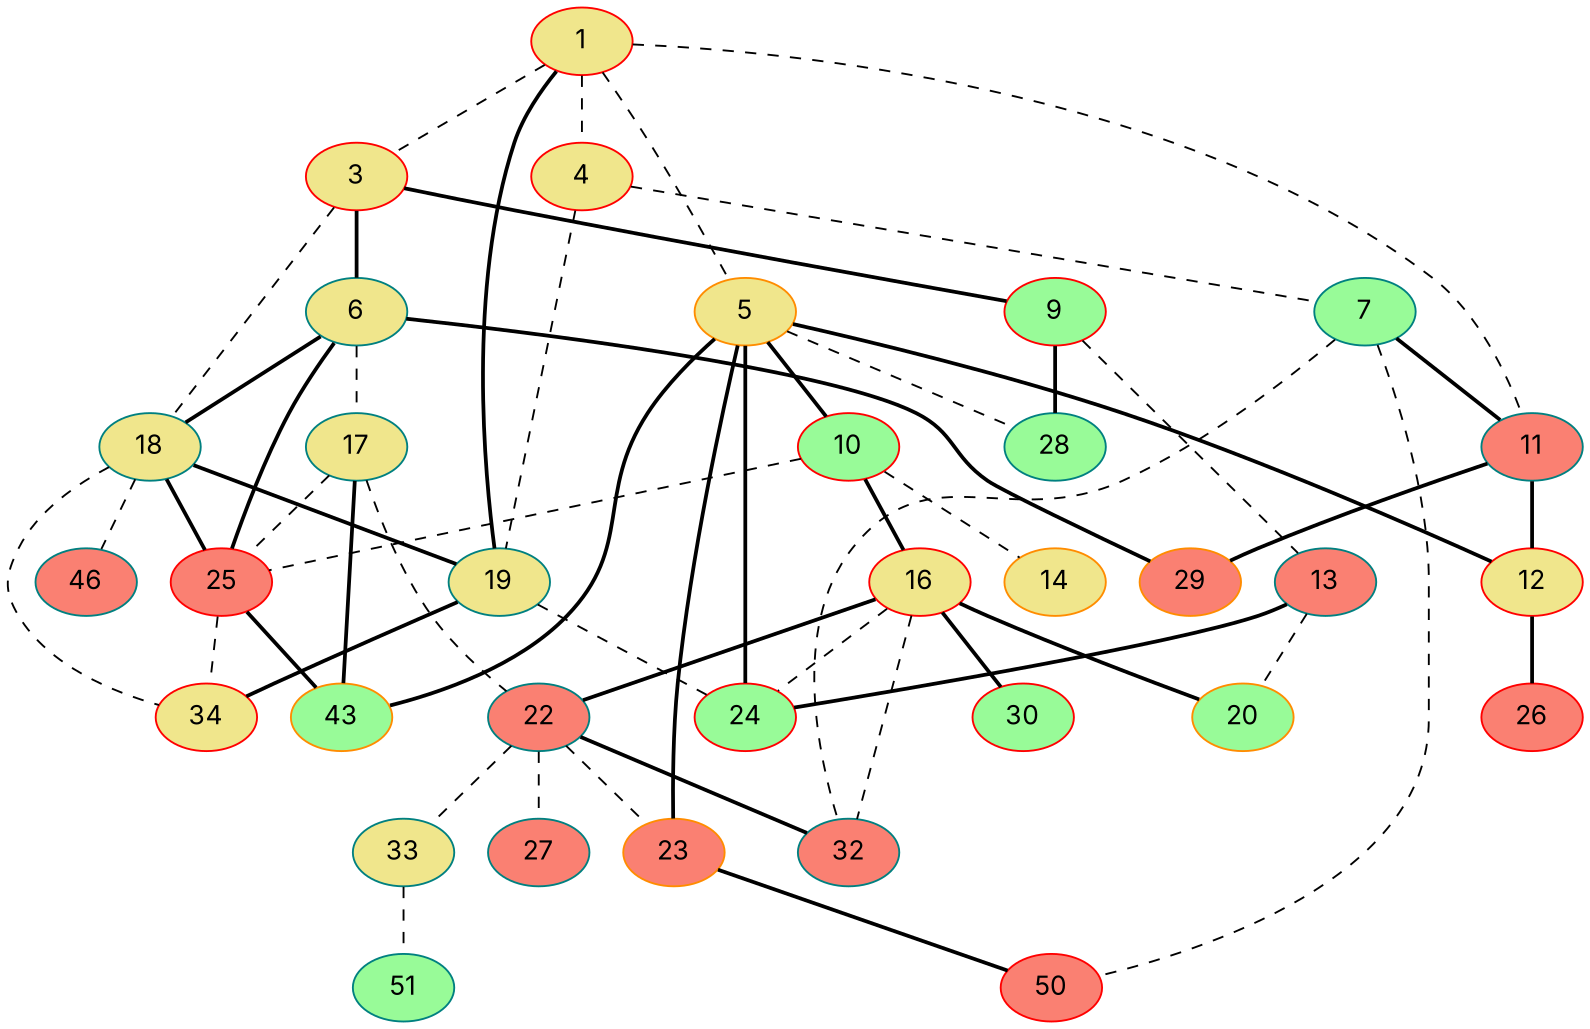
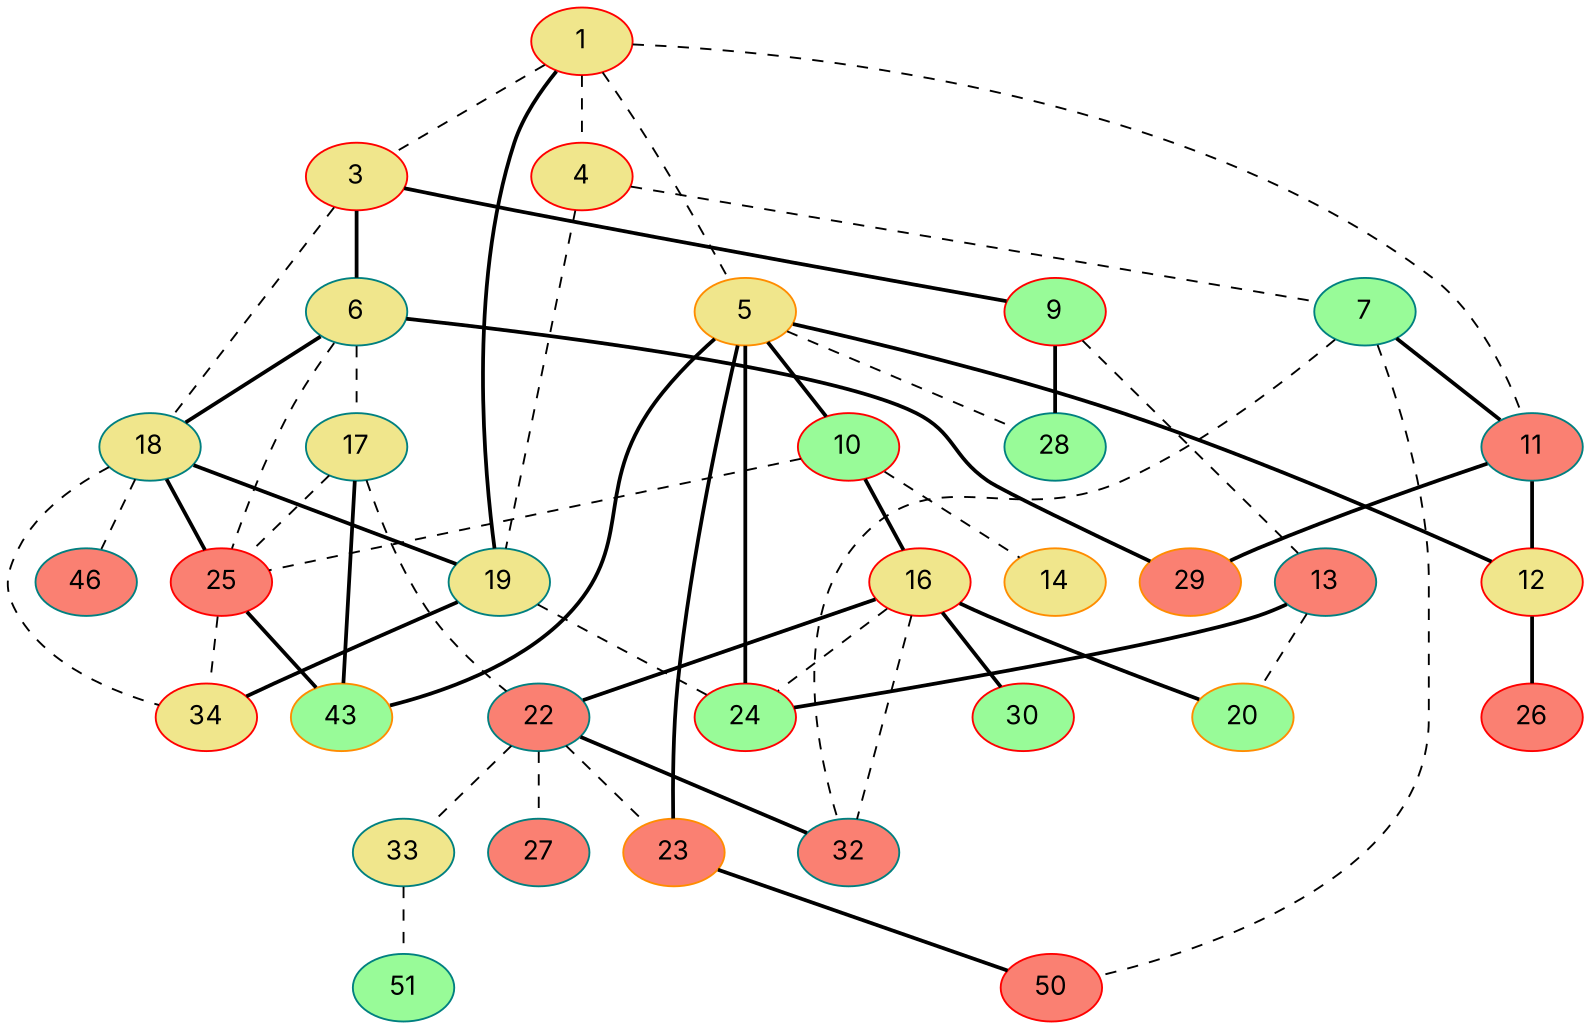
edge "6" -- "25": style bold -> dashed
